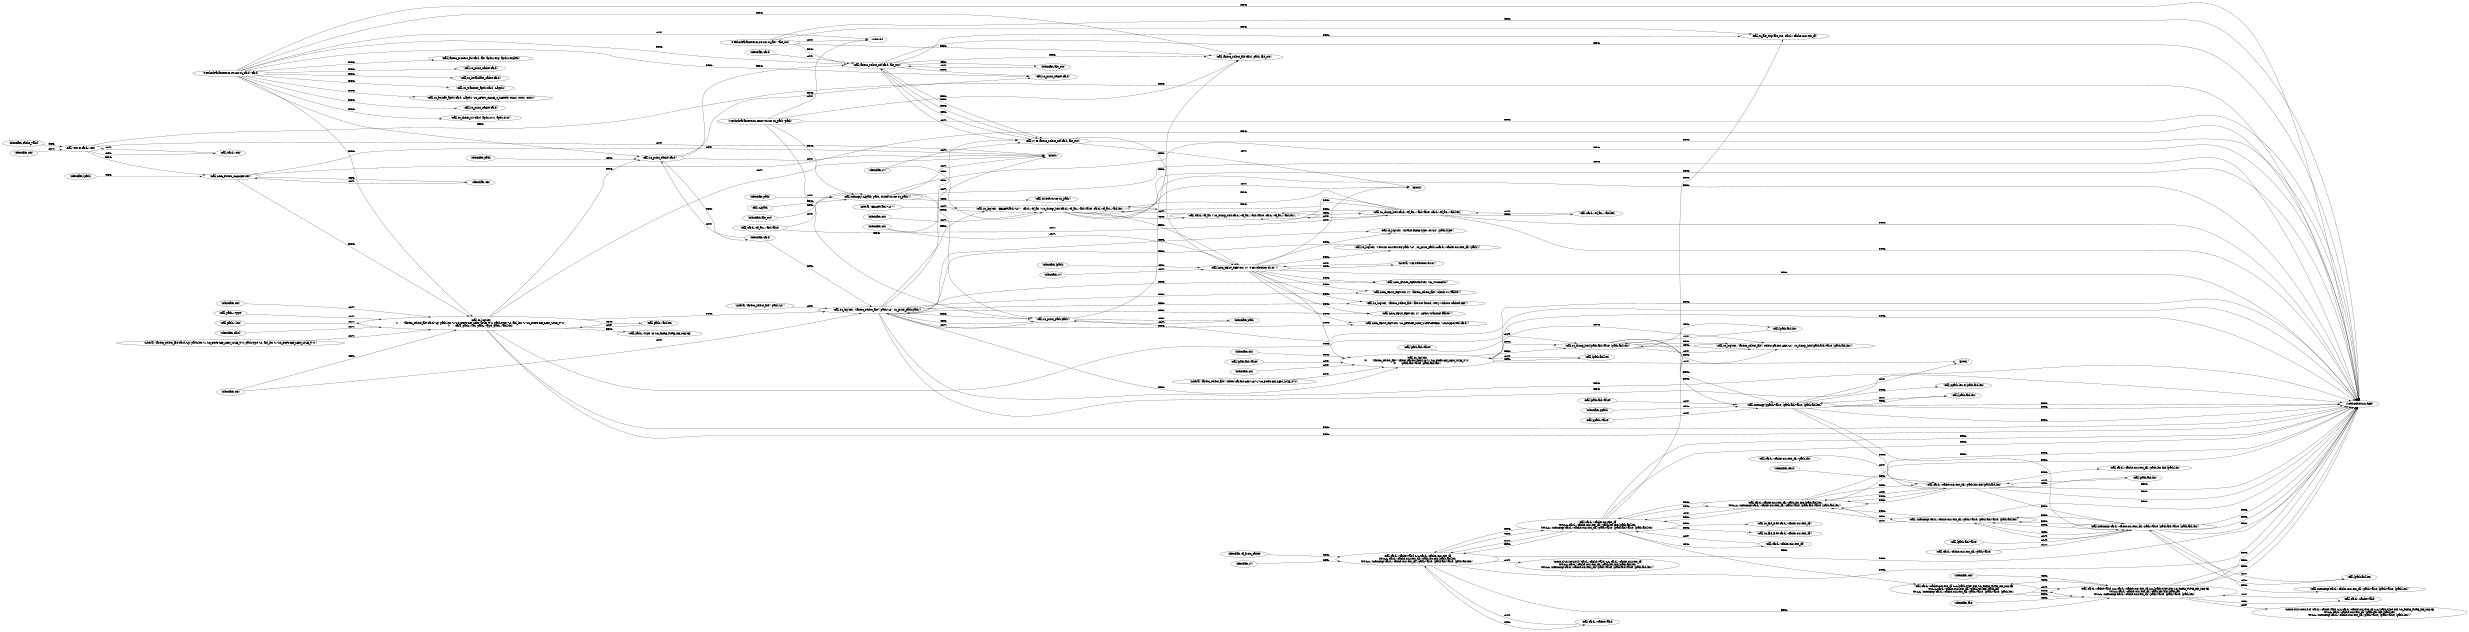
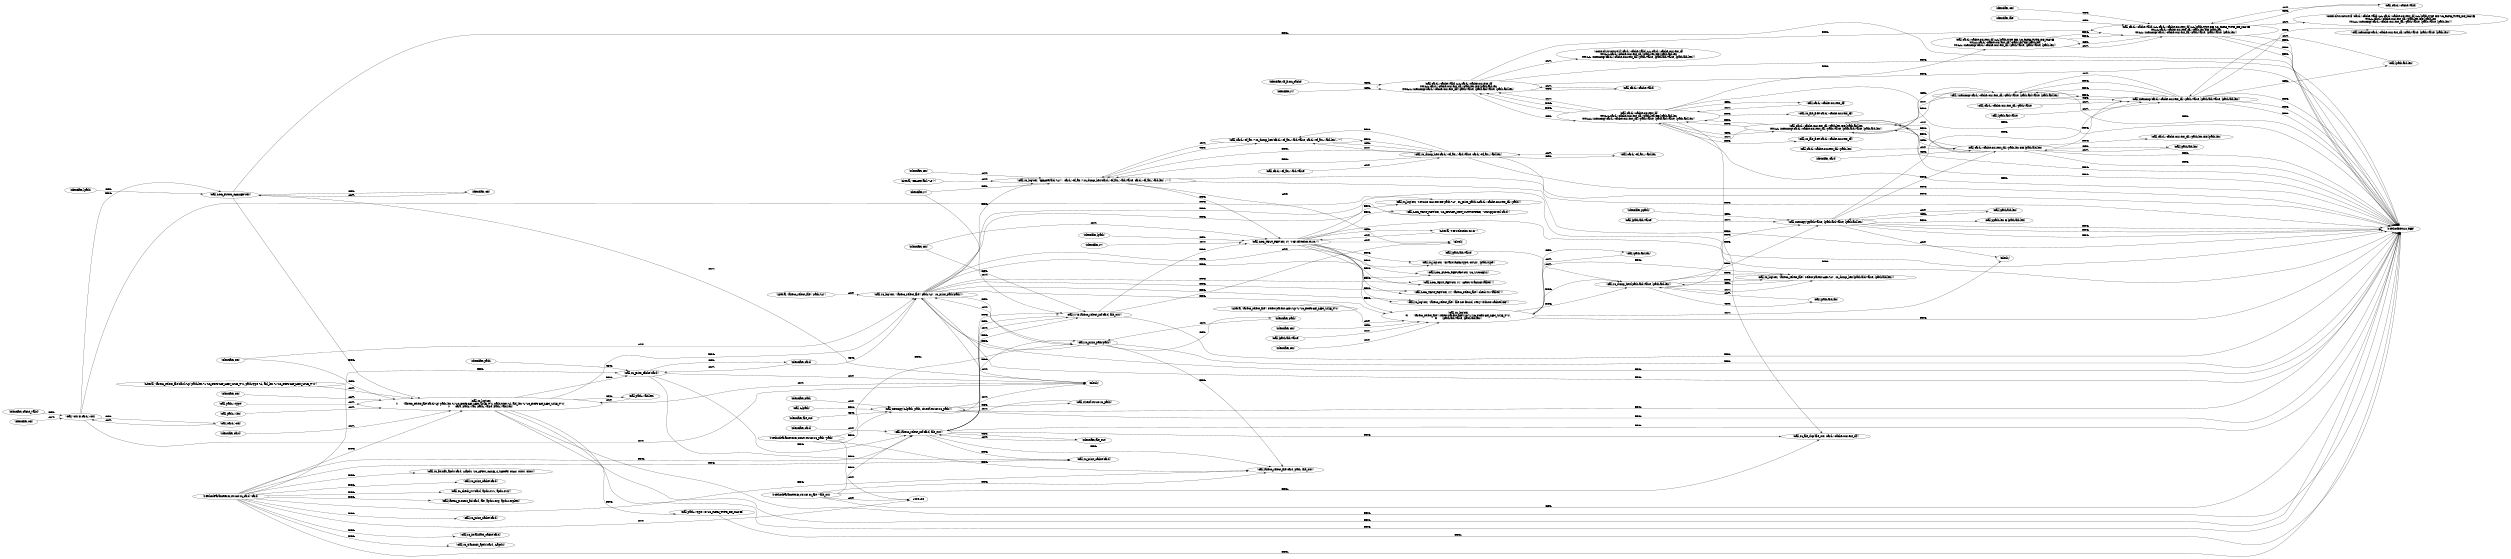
edge "(MethodParameterIn,const struct sc_path *path)" -> "(MethodReturn,RET)": now "(Call,path->type != SC_PATH_TYPE_DF_NAME)" -> "(MethodReturn,RET)"
edge "(Call,card->ef_atr->aid.value)" -> "(Call,memcpy(&lpath, path, sizeof(struct sc_path)))": now "(Call,sizeof(struct sc_path))" -> "(Call,memcpy(&lpath, path, sizeof(struct sc_path)))"
node "(Call,ppath.value)": removed
